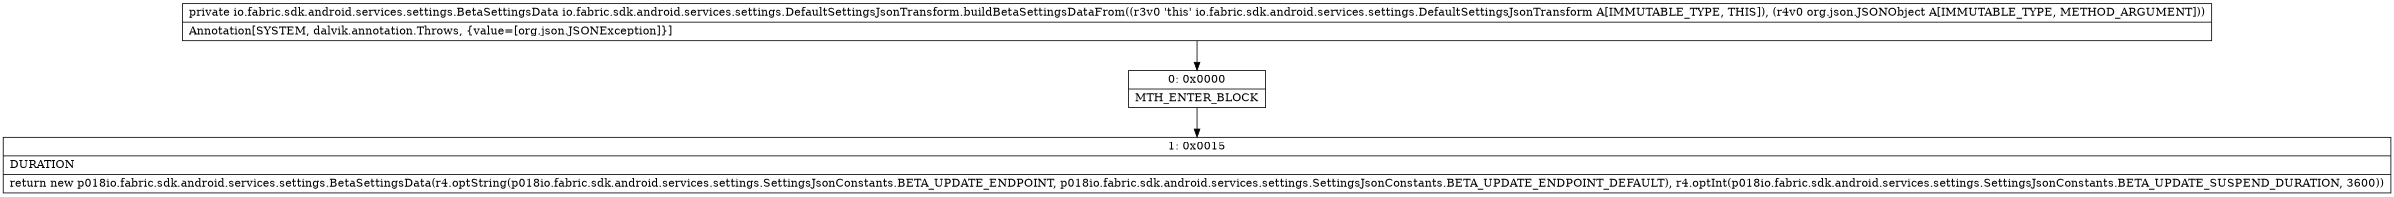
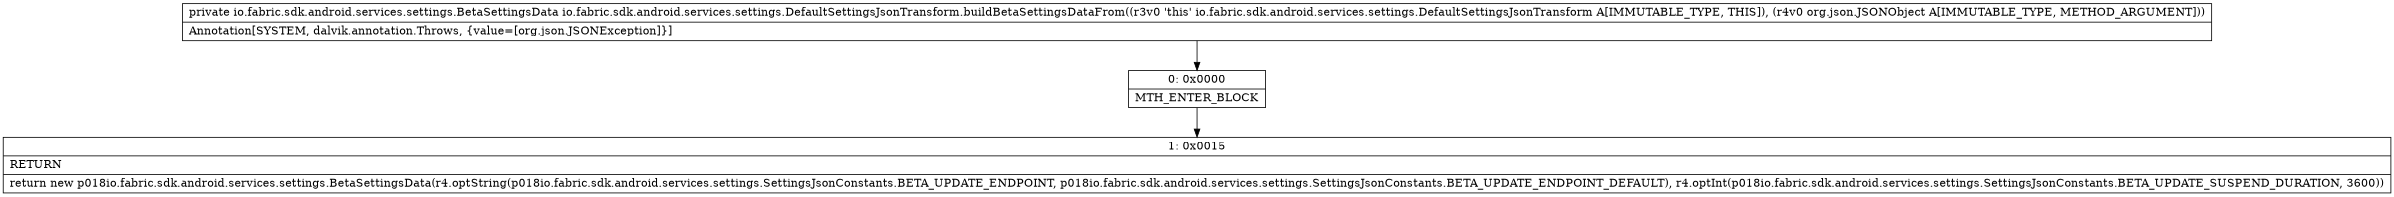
node "1: 0x0015": text "DURATION" -> "RETURN"
